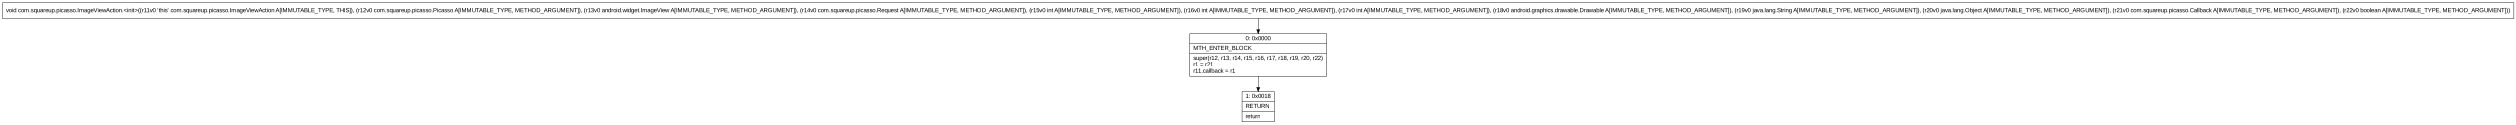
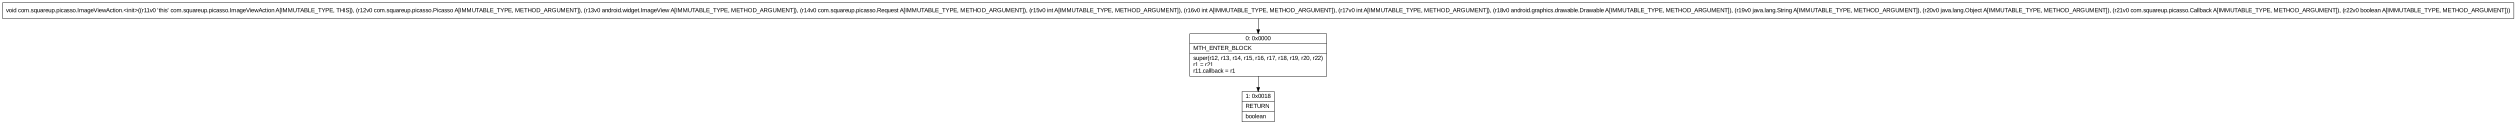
node "1: 0x0018": text "return" -> "boolean"
